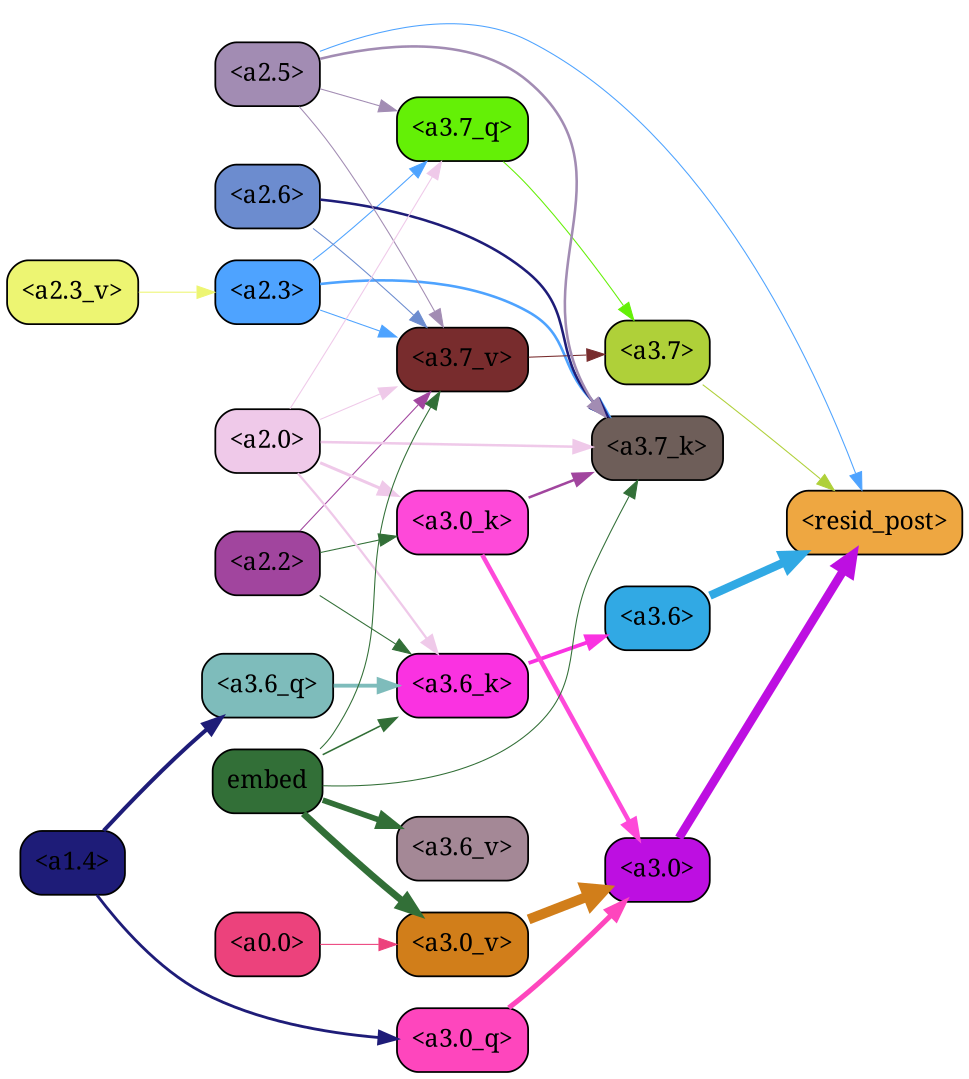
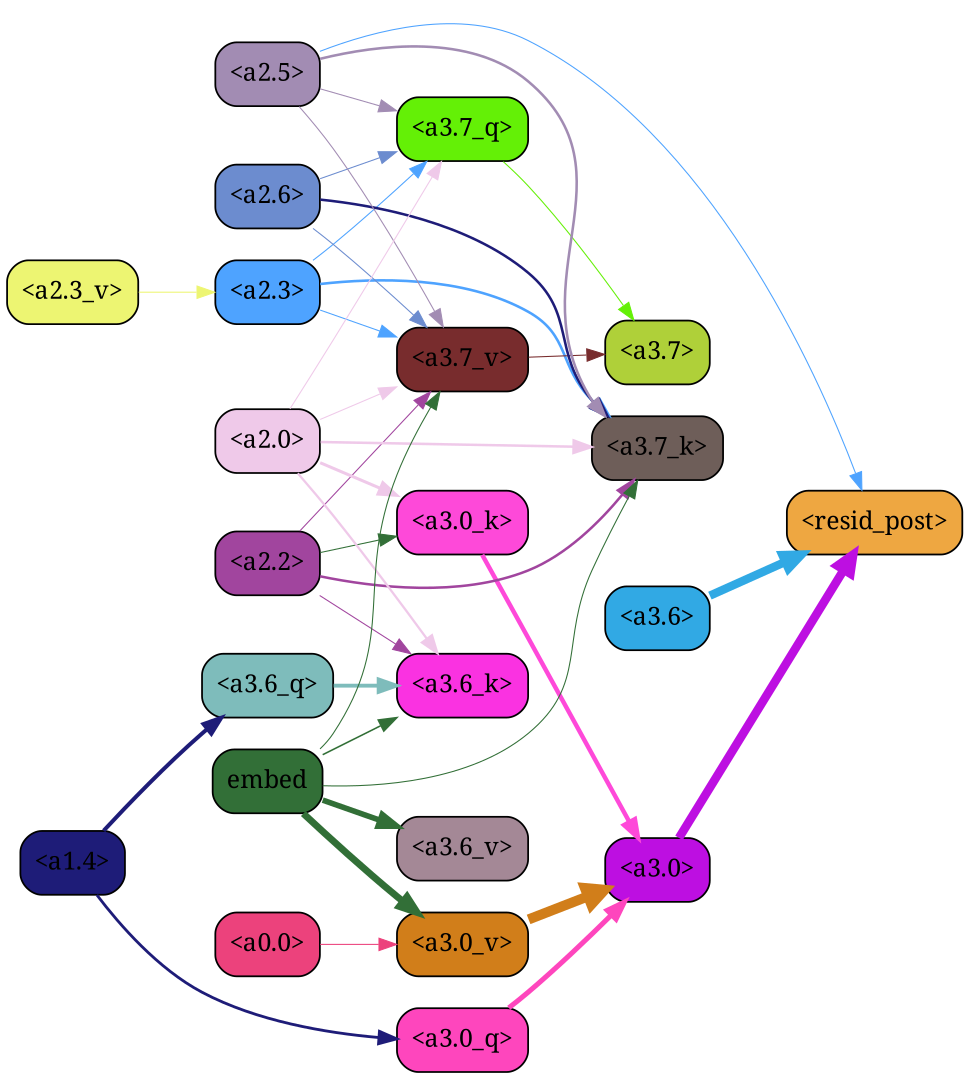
edge "<a2.6>" -> "<a3.7_q>": added
edge "<a3.7>" -> "<resid_post>": removed
edge "<a3.0_k>" -> "<a3.7_k>": now "<a2.2>" -> "<a3.7_k>"
edge "<a2.2>" -> "<a3.6_k>": color #326f37 -> #a1459e
edge "<a3.6_k>" -> "<a3.6>": removed
